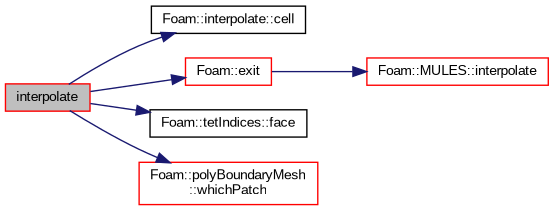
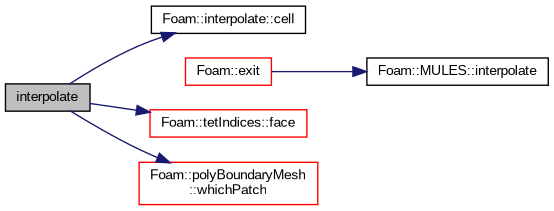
node "Foam::MULES::interpolate": color red -> black
edge "interpolate" -> "Foam::exit": removed
node "interpolate": color red -> black
node "Foam::tetIndices::face": color black -> red
